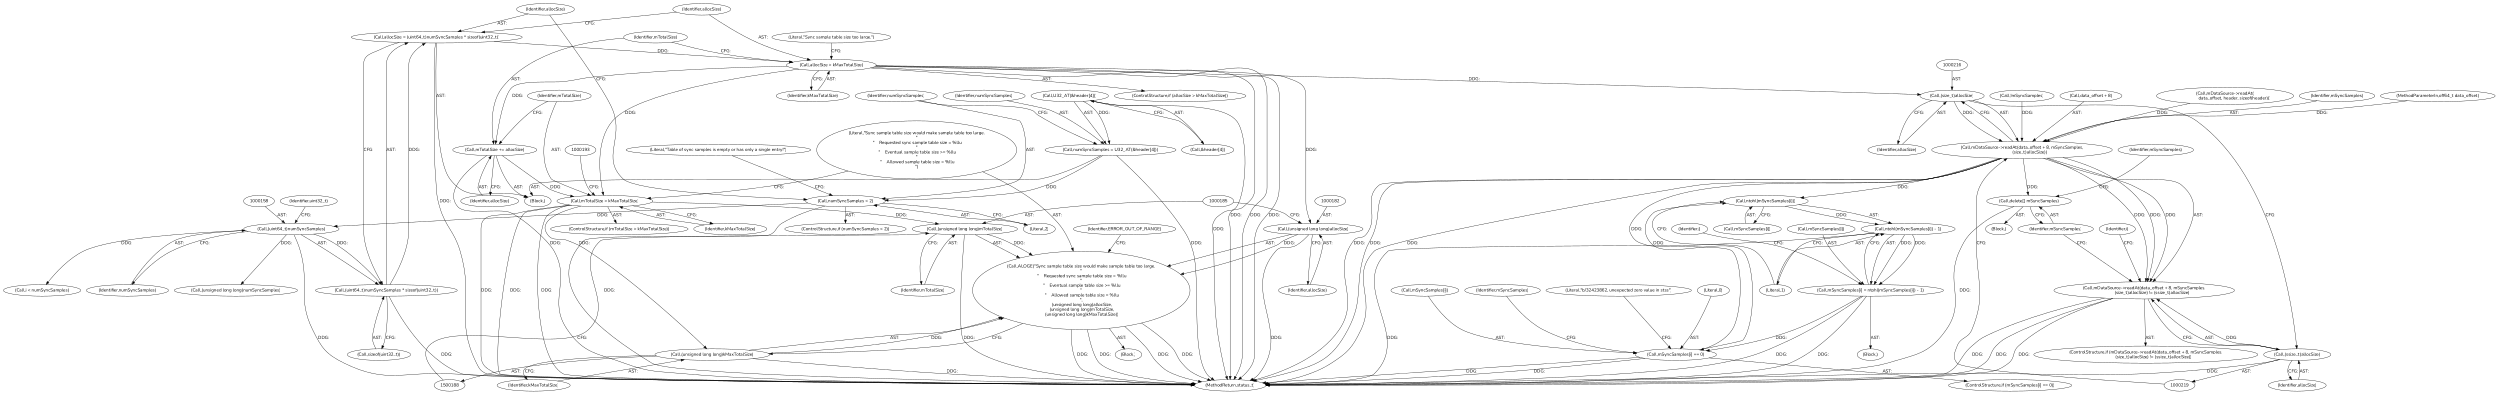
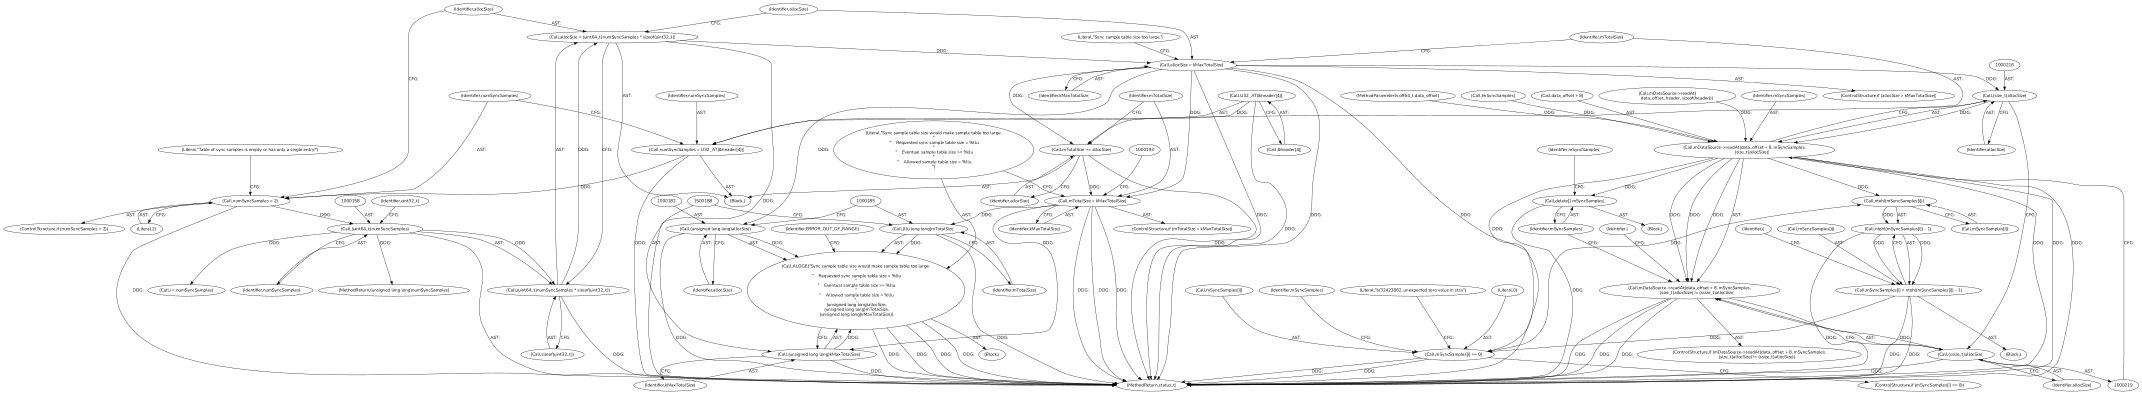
node "(Call,(unsigned long long)mTotalSize)": label "(Call,(unsigned long long)mTotalSize)" -> "(Call,(llu long long)mTotalSize)"
node "(Call,(unsigned long long)numSyncSamples)": label "(Call,(unsigned long long)numSyncSamples)" -> "(MethodReturn,(unsigned long long)numSyncSamples)"
node "(Literal,1)": removed
edge "(Call,(uint64_t)numSyncSamples)" -> "(MethodReturn,status_t)": label "DDG: " -> "AST: "
edge "(Call,(unsigned long long)kMaxTotalSize)" -> "1500188": reversed
edge "(Call,mSyncSamples[i] == 0)" -> "(ControlStructure,if (mSyncSamples[i] == 0))": label "AST: " -> "CFG: "
